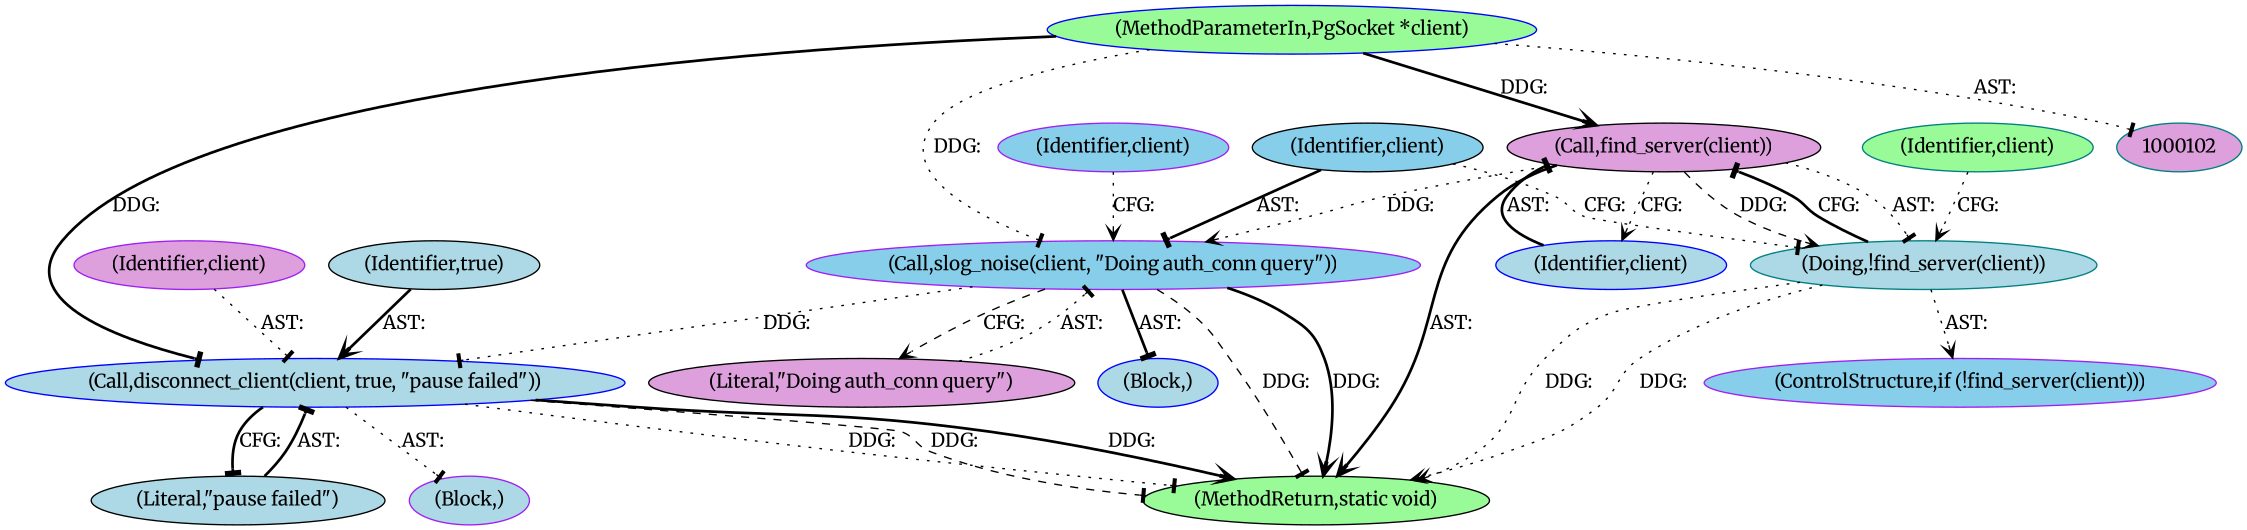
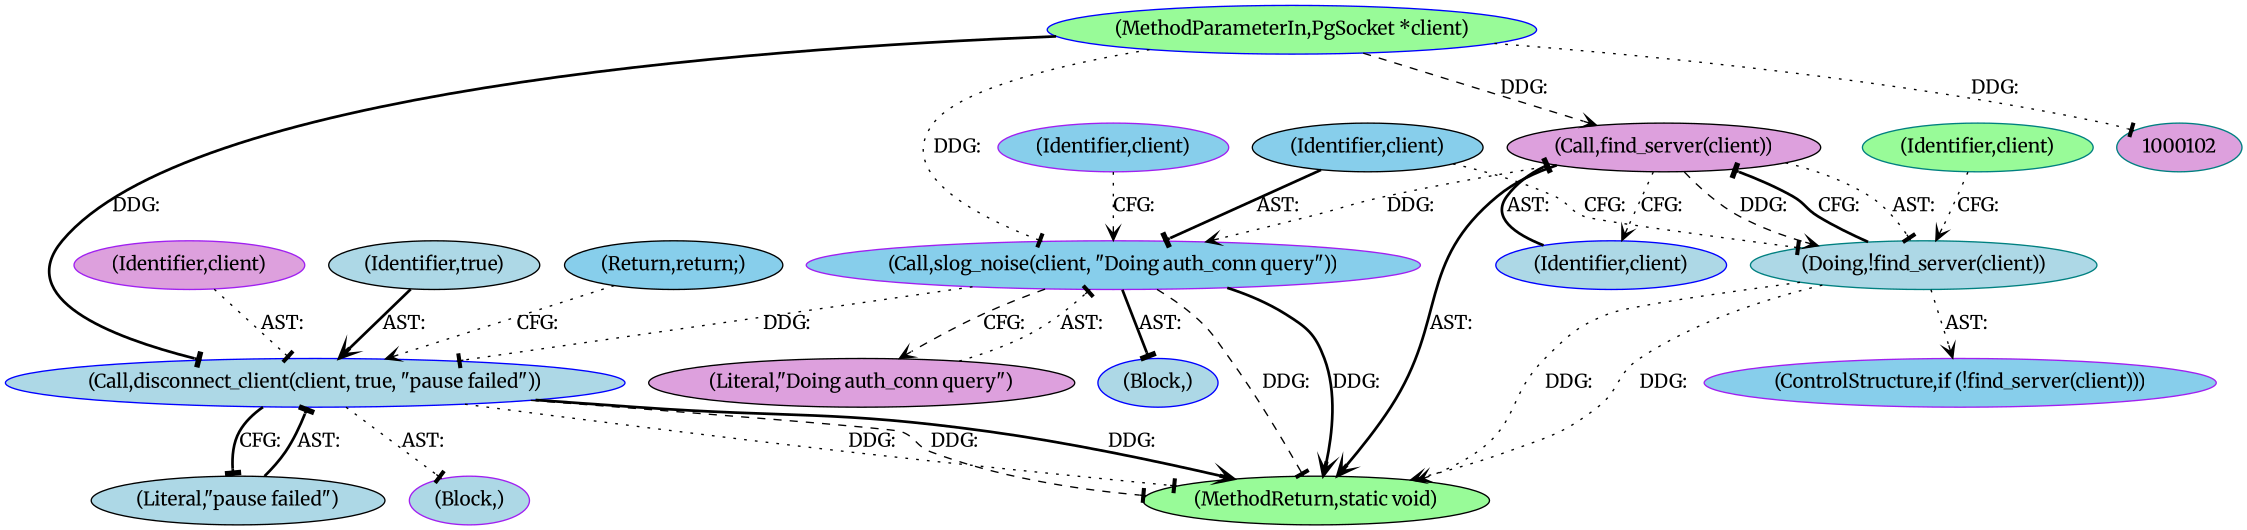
edge "(MethodParameterIn,PgSocket *client)" -> "(Call,find_server(client))": style bold -> dashed
edge "(MethodParameterIn,PgSocket *client)" -> "1000102": label "AST: " -> "DDG: "
node "(Return,return;)": added
